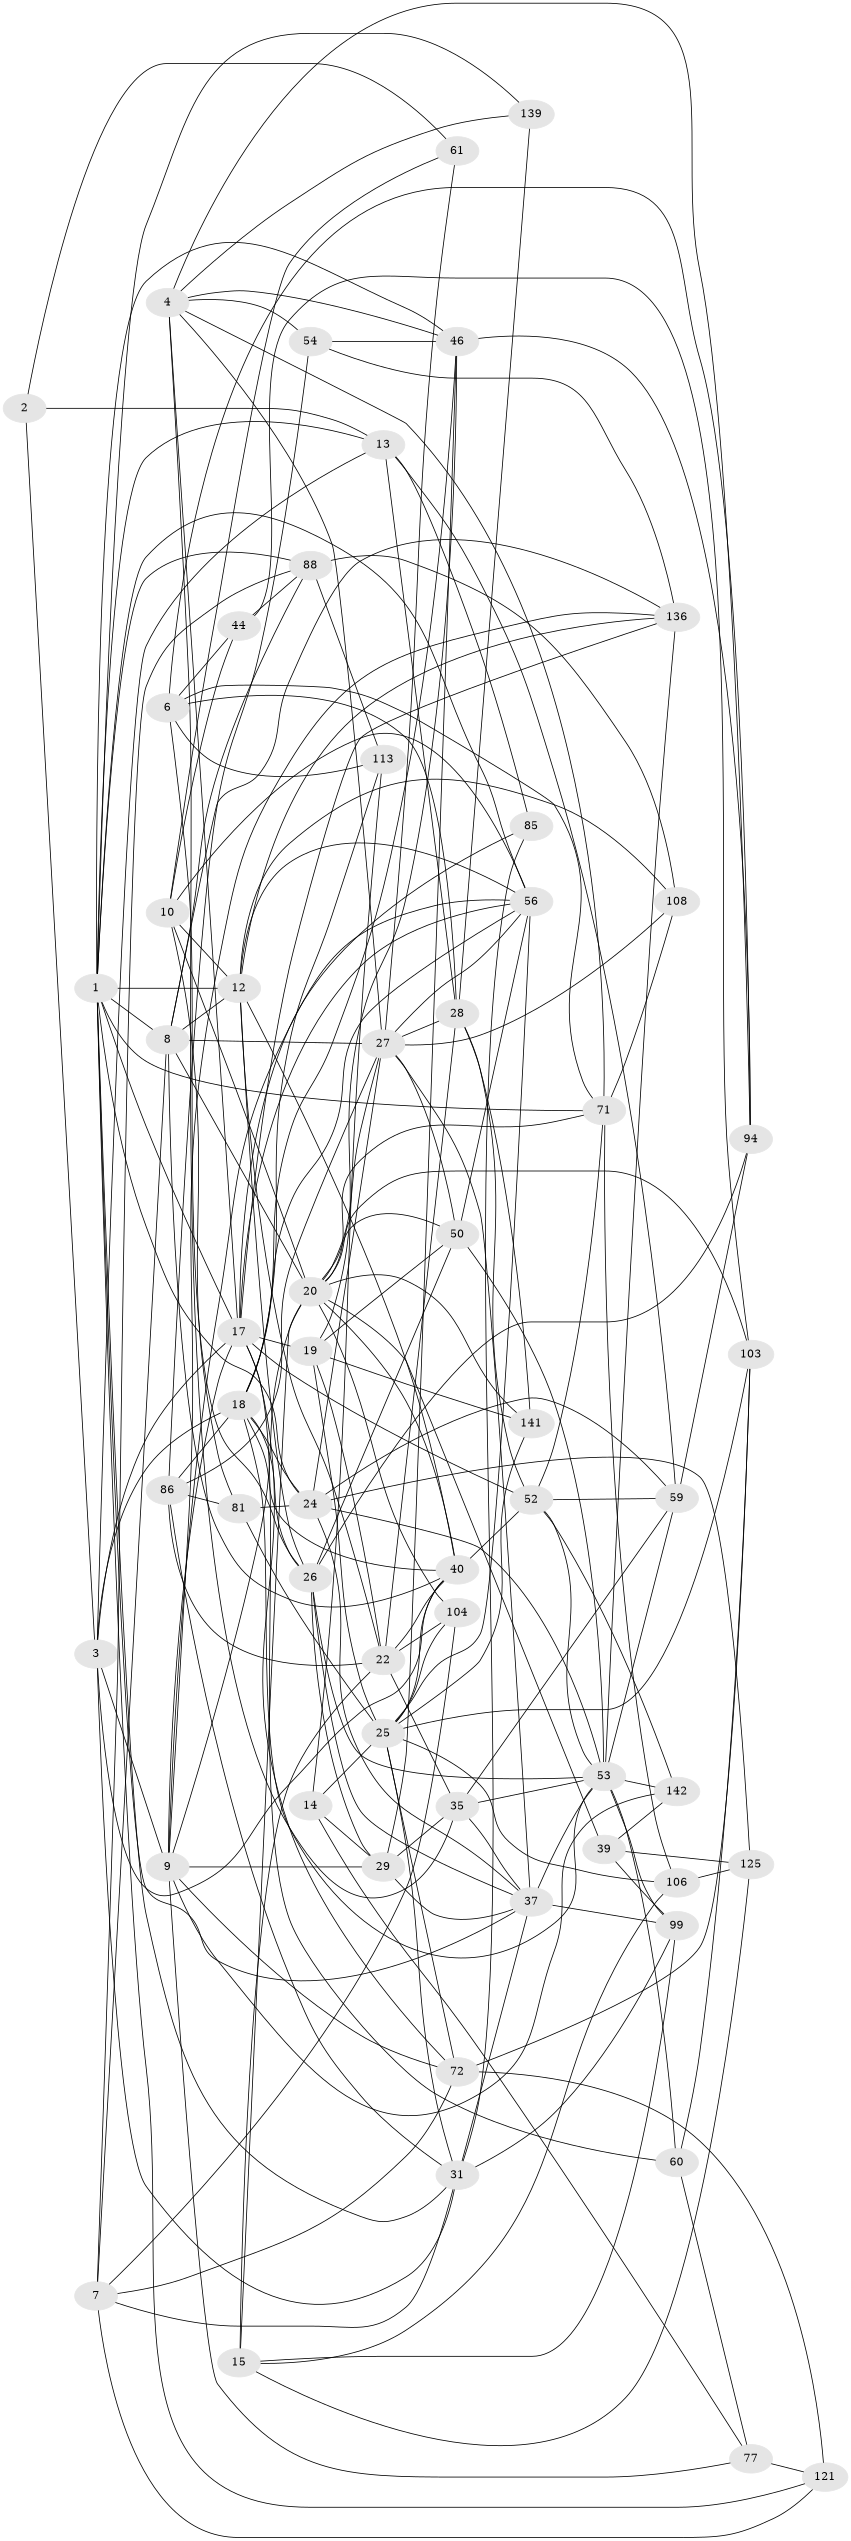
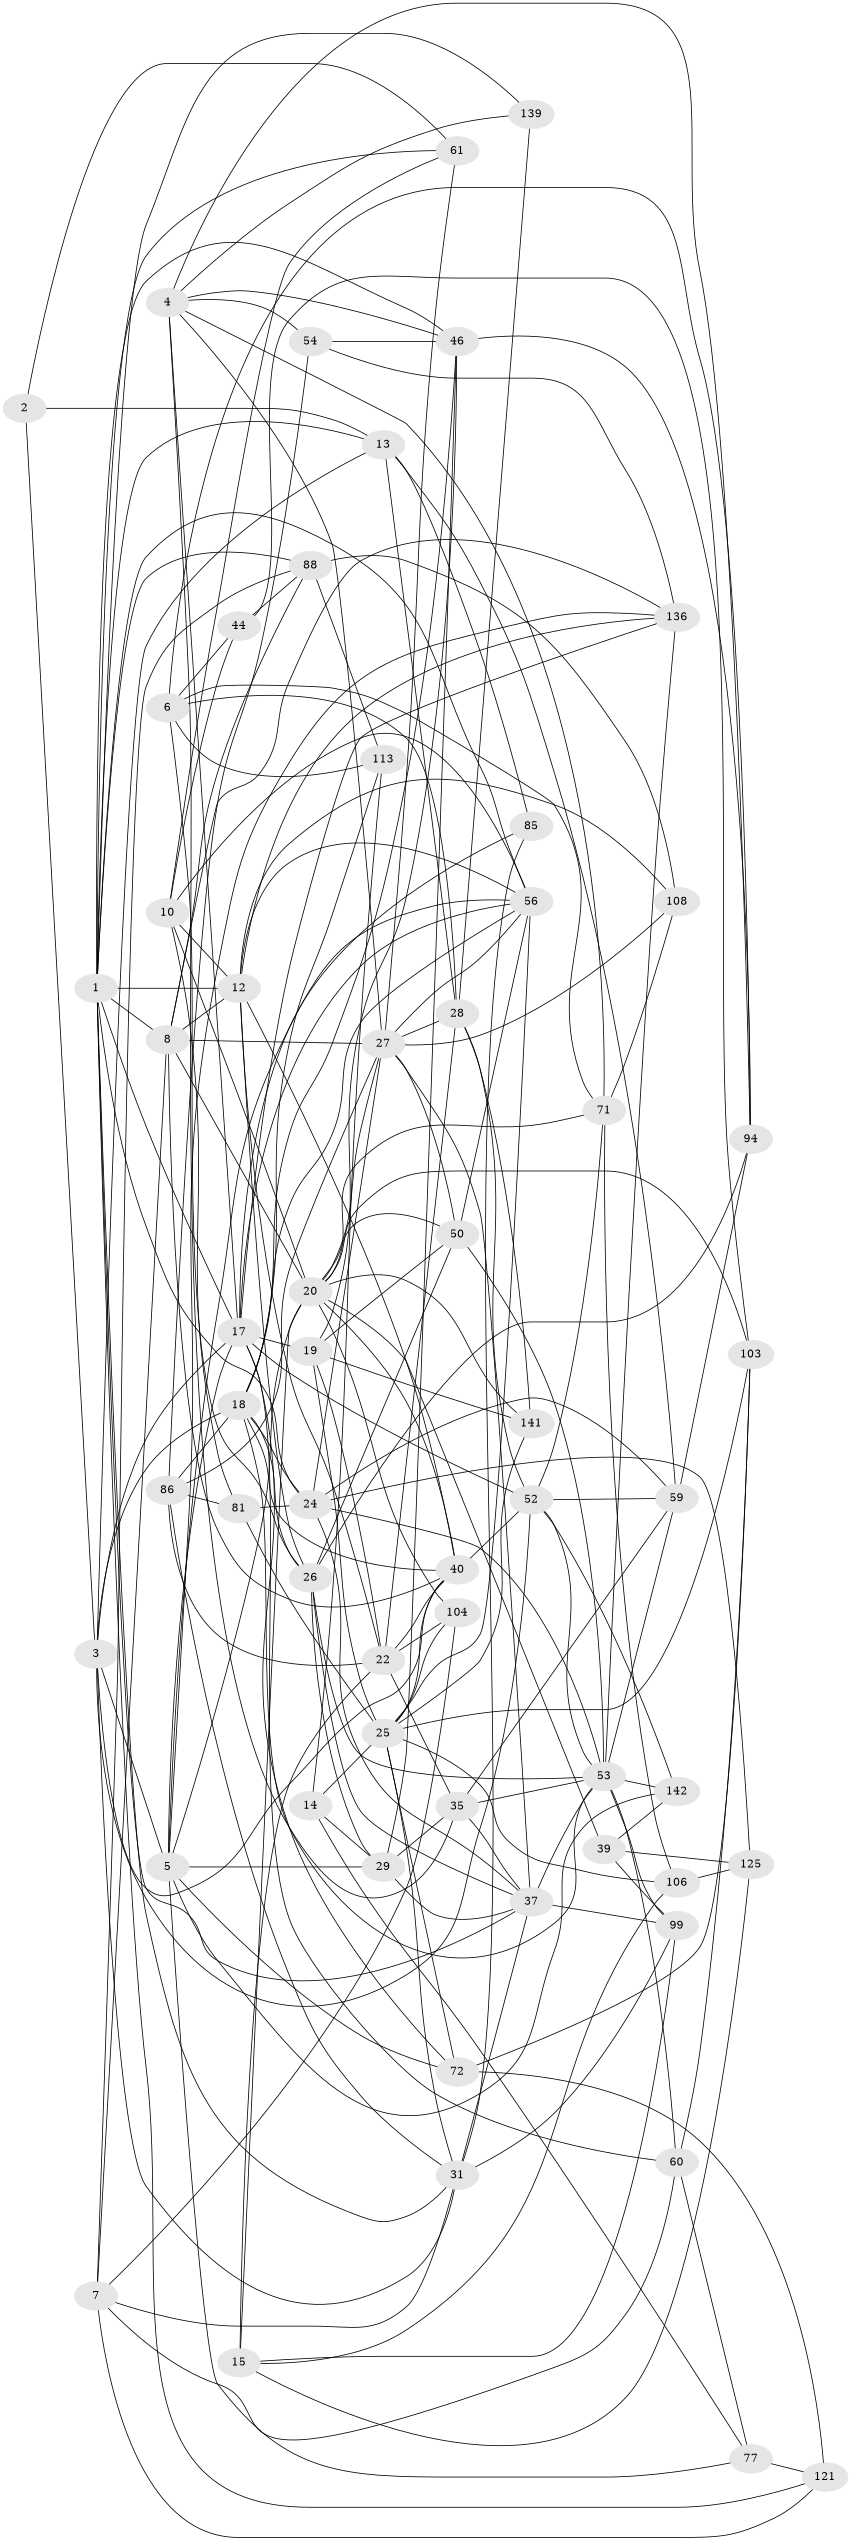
edge "1" -- "71": now "1" -- "61"
node "9": label "9" -> "5"
edge "52" -- "3": added
edge "72" -- "7": now "60" -- "7"
